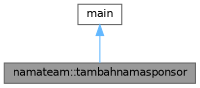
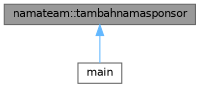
edge "namateam::tambahnamasponsor" -> "main": reversed
